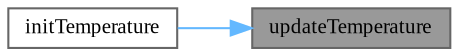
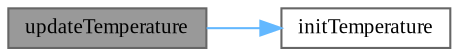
edge "initTemperature" -> "updateTemperature": reversed
